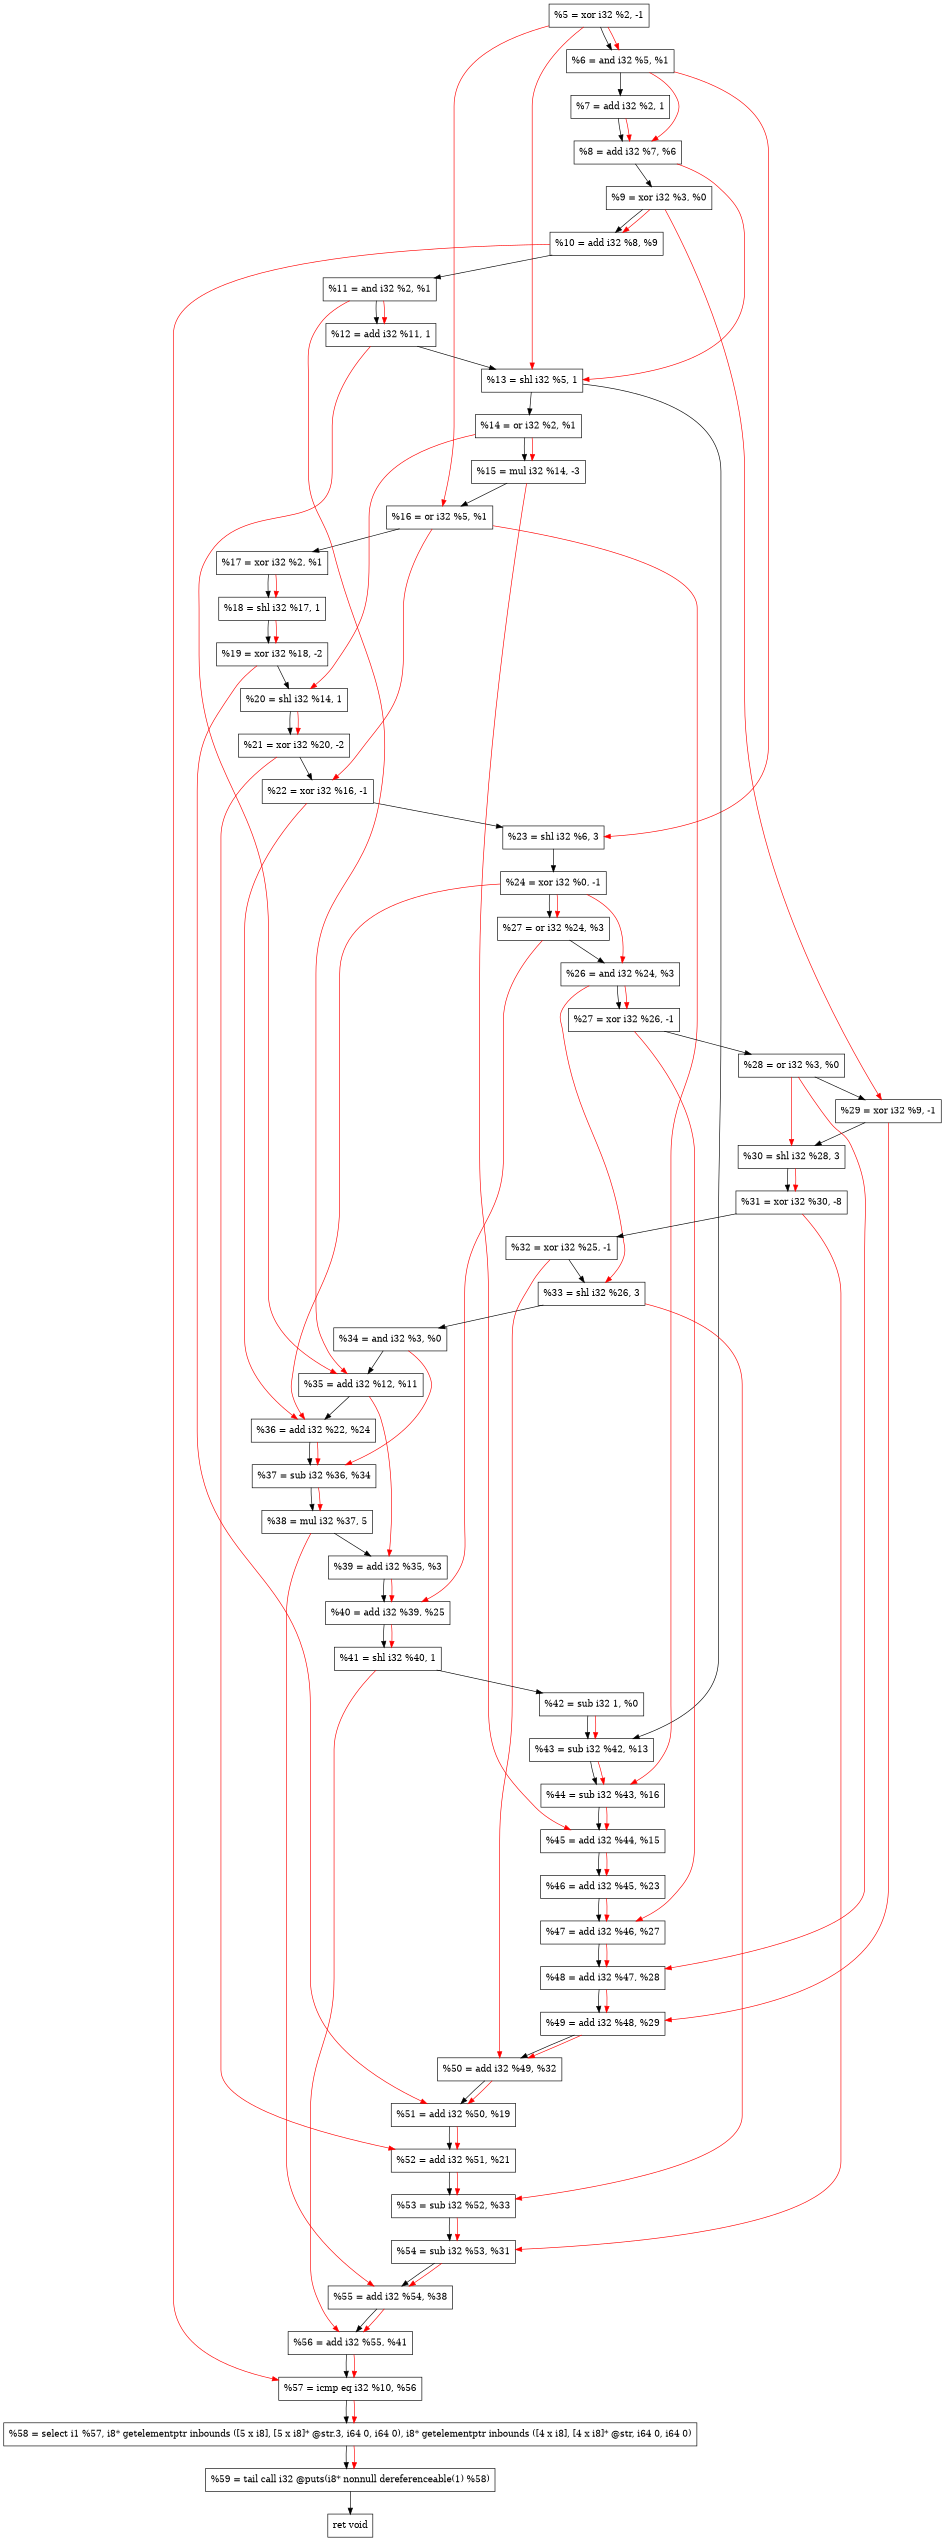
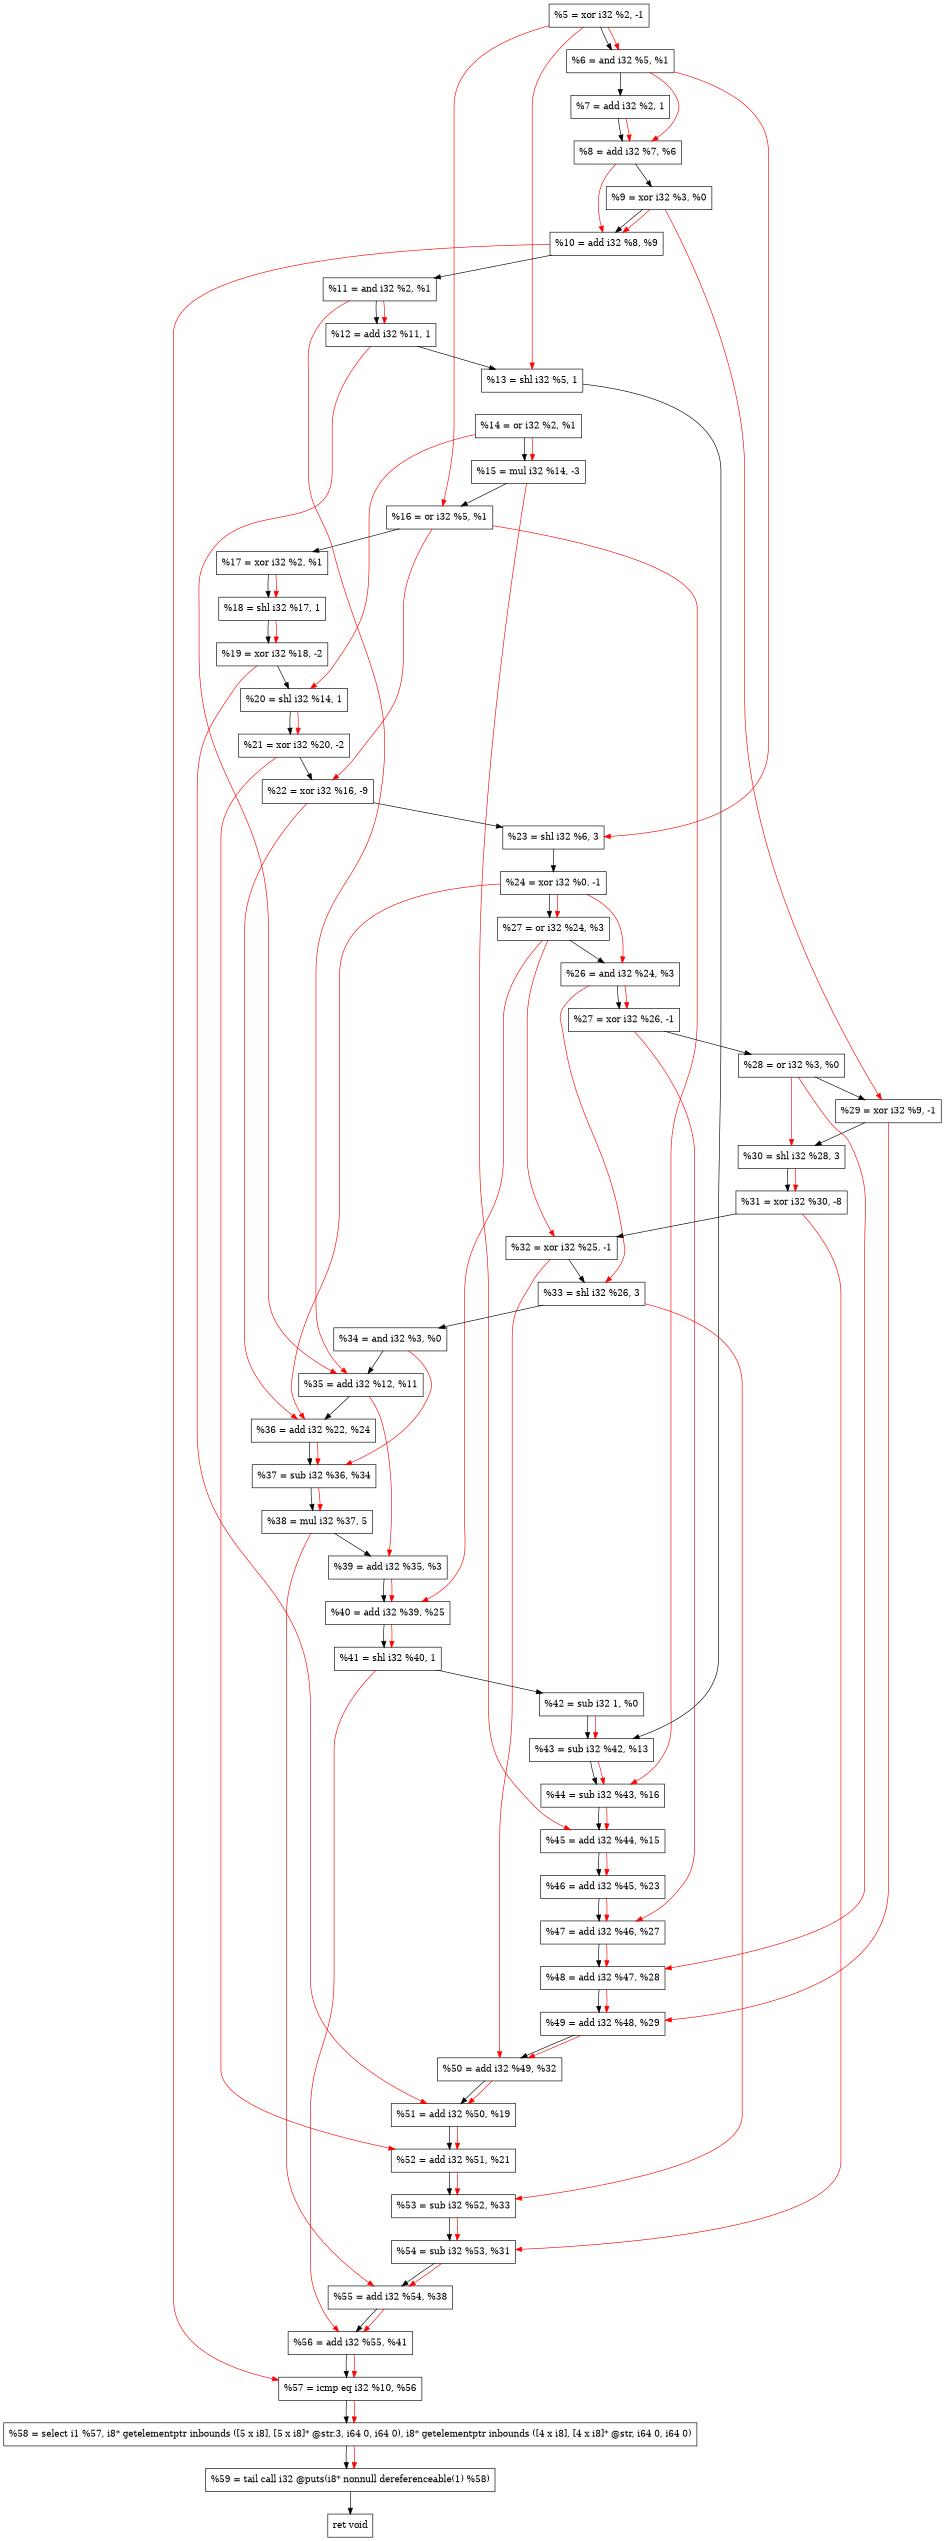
edge "%8 = add i32 %7, %6" -> "%13 = shl i32 %5, 1": now "%8 = add i32 %7, %6" -> "%10 = add i32 %8, %9"
edge "%13 = shl i32 %5, 1" -> "%14 = or i32 %2, %1": removed
node "%22 = xor i32 %16, -1": label "%22 = xor i32 %16, -1" -> "%22 = xor i32 %16, -9"
edge "%27 = or i32 %24, %3" -> "%32 = xor i32 %25, -1": added
